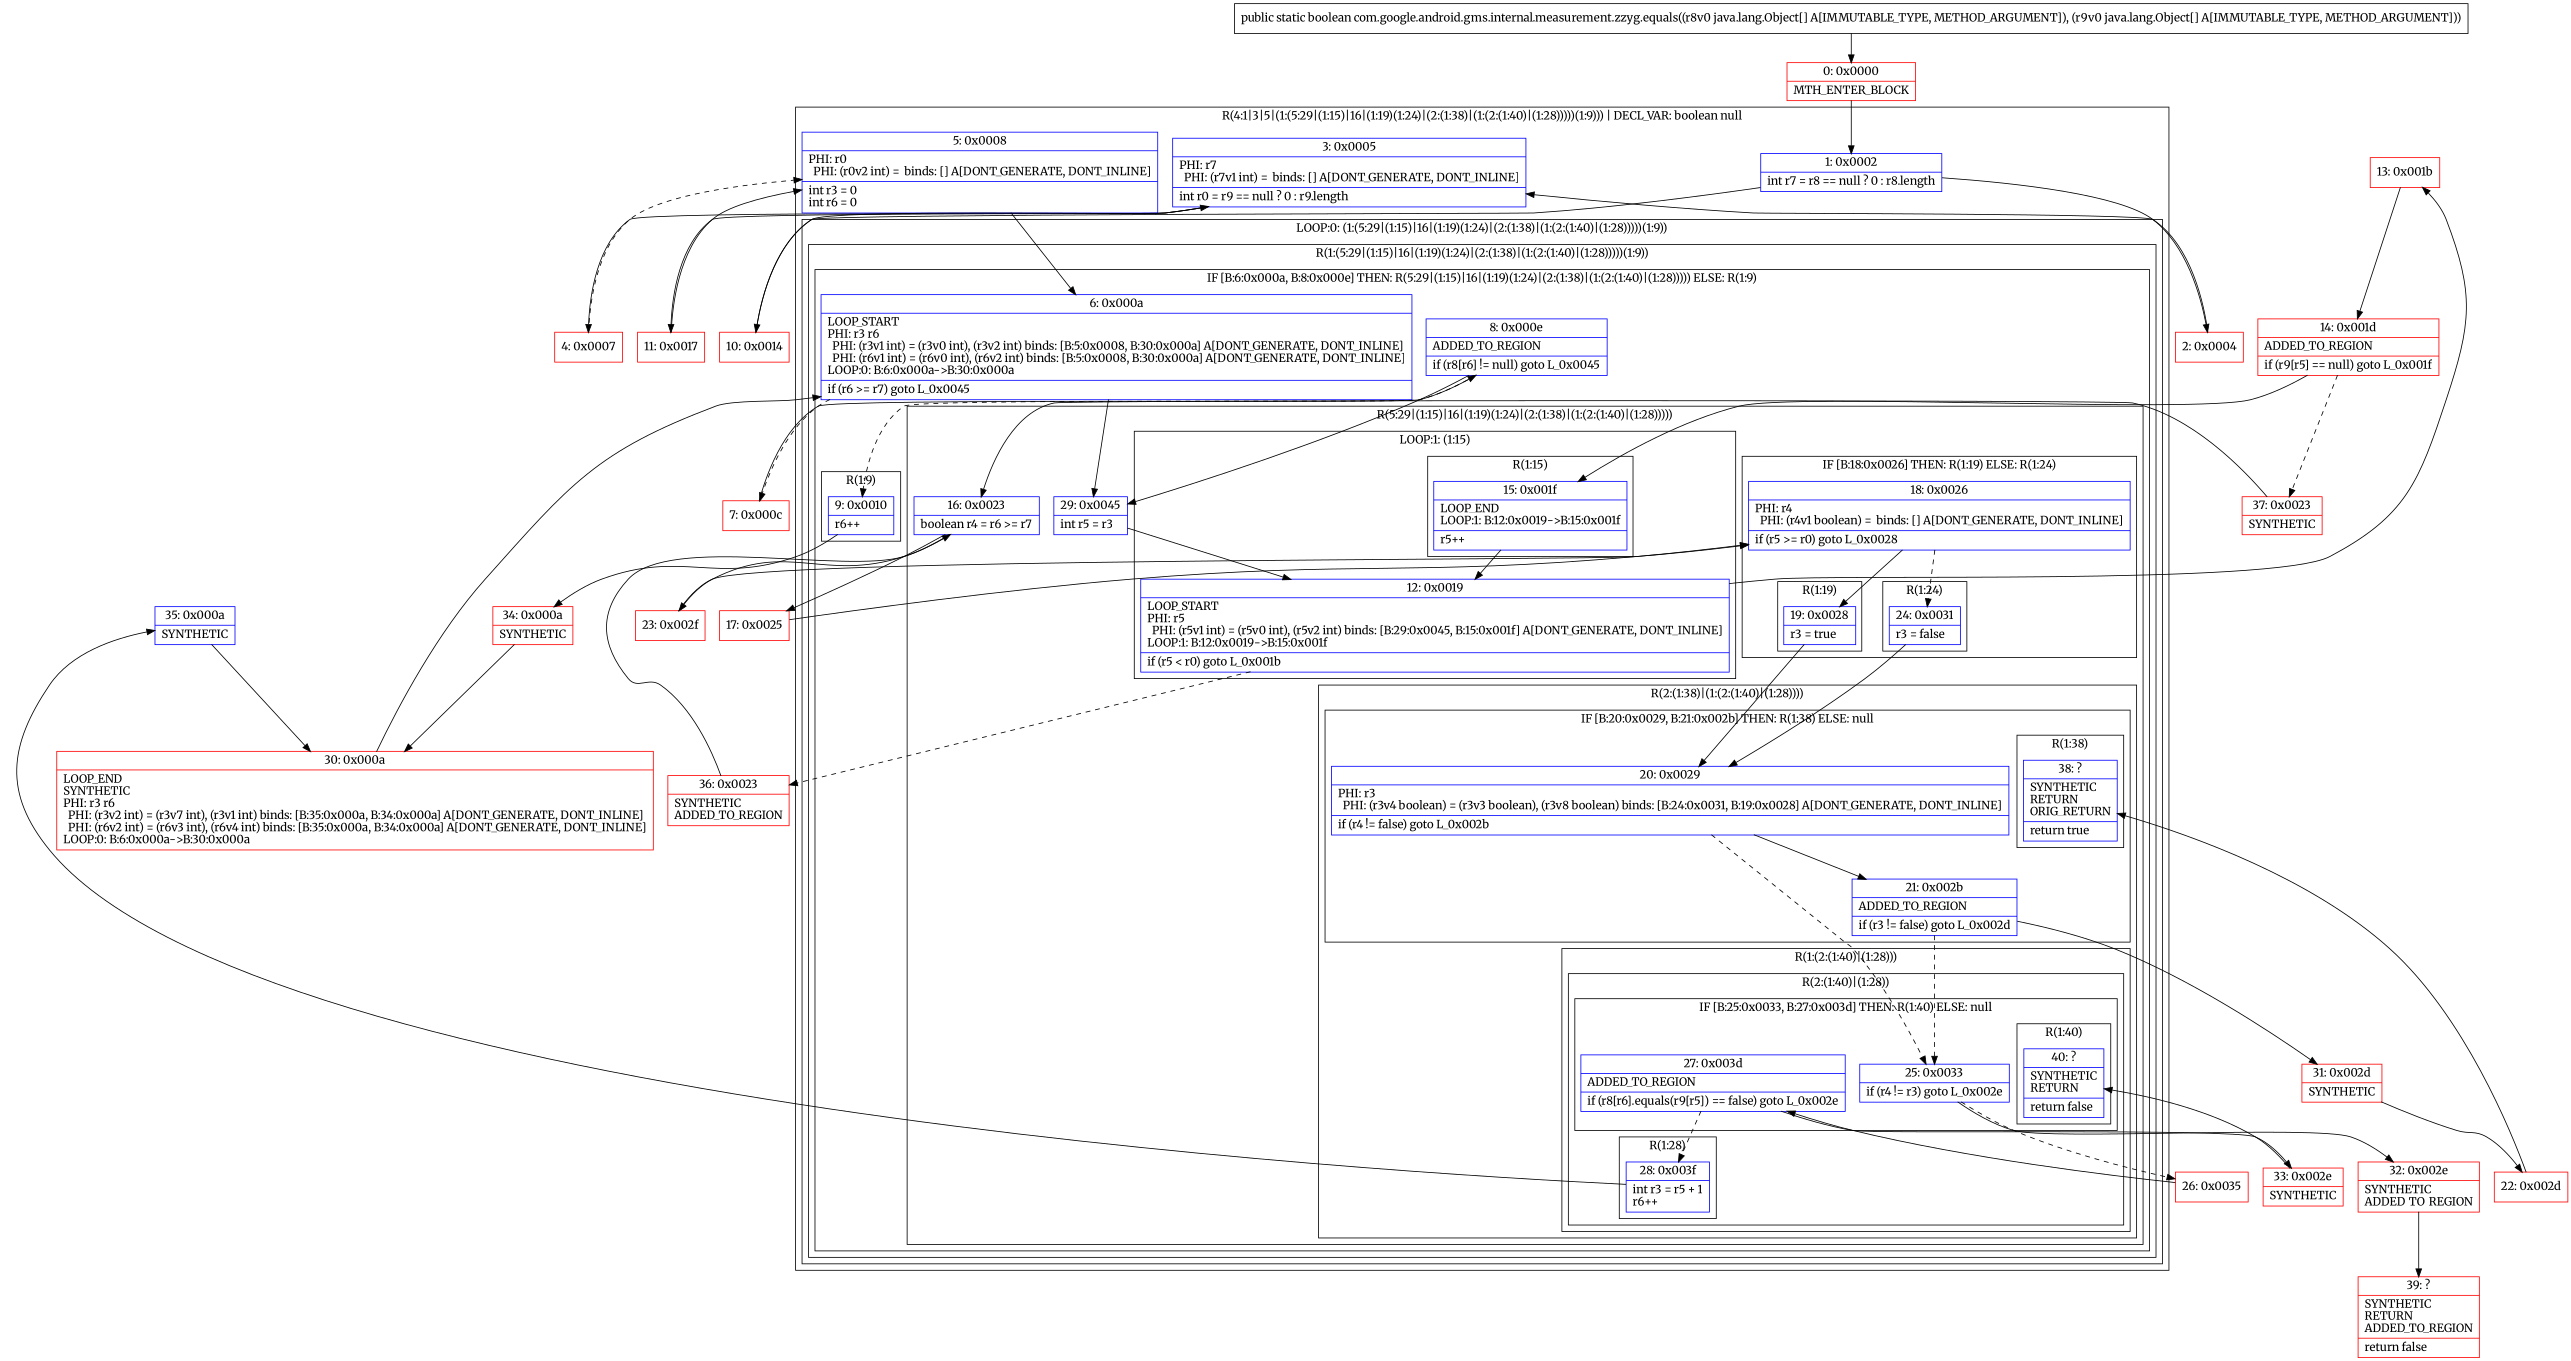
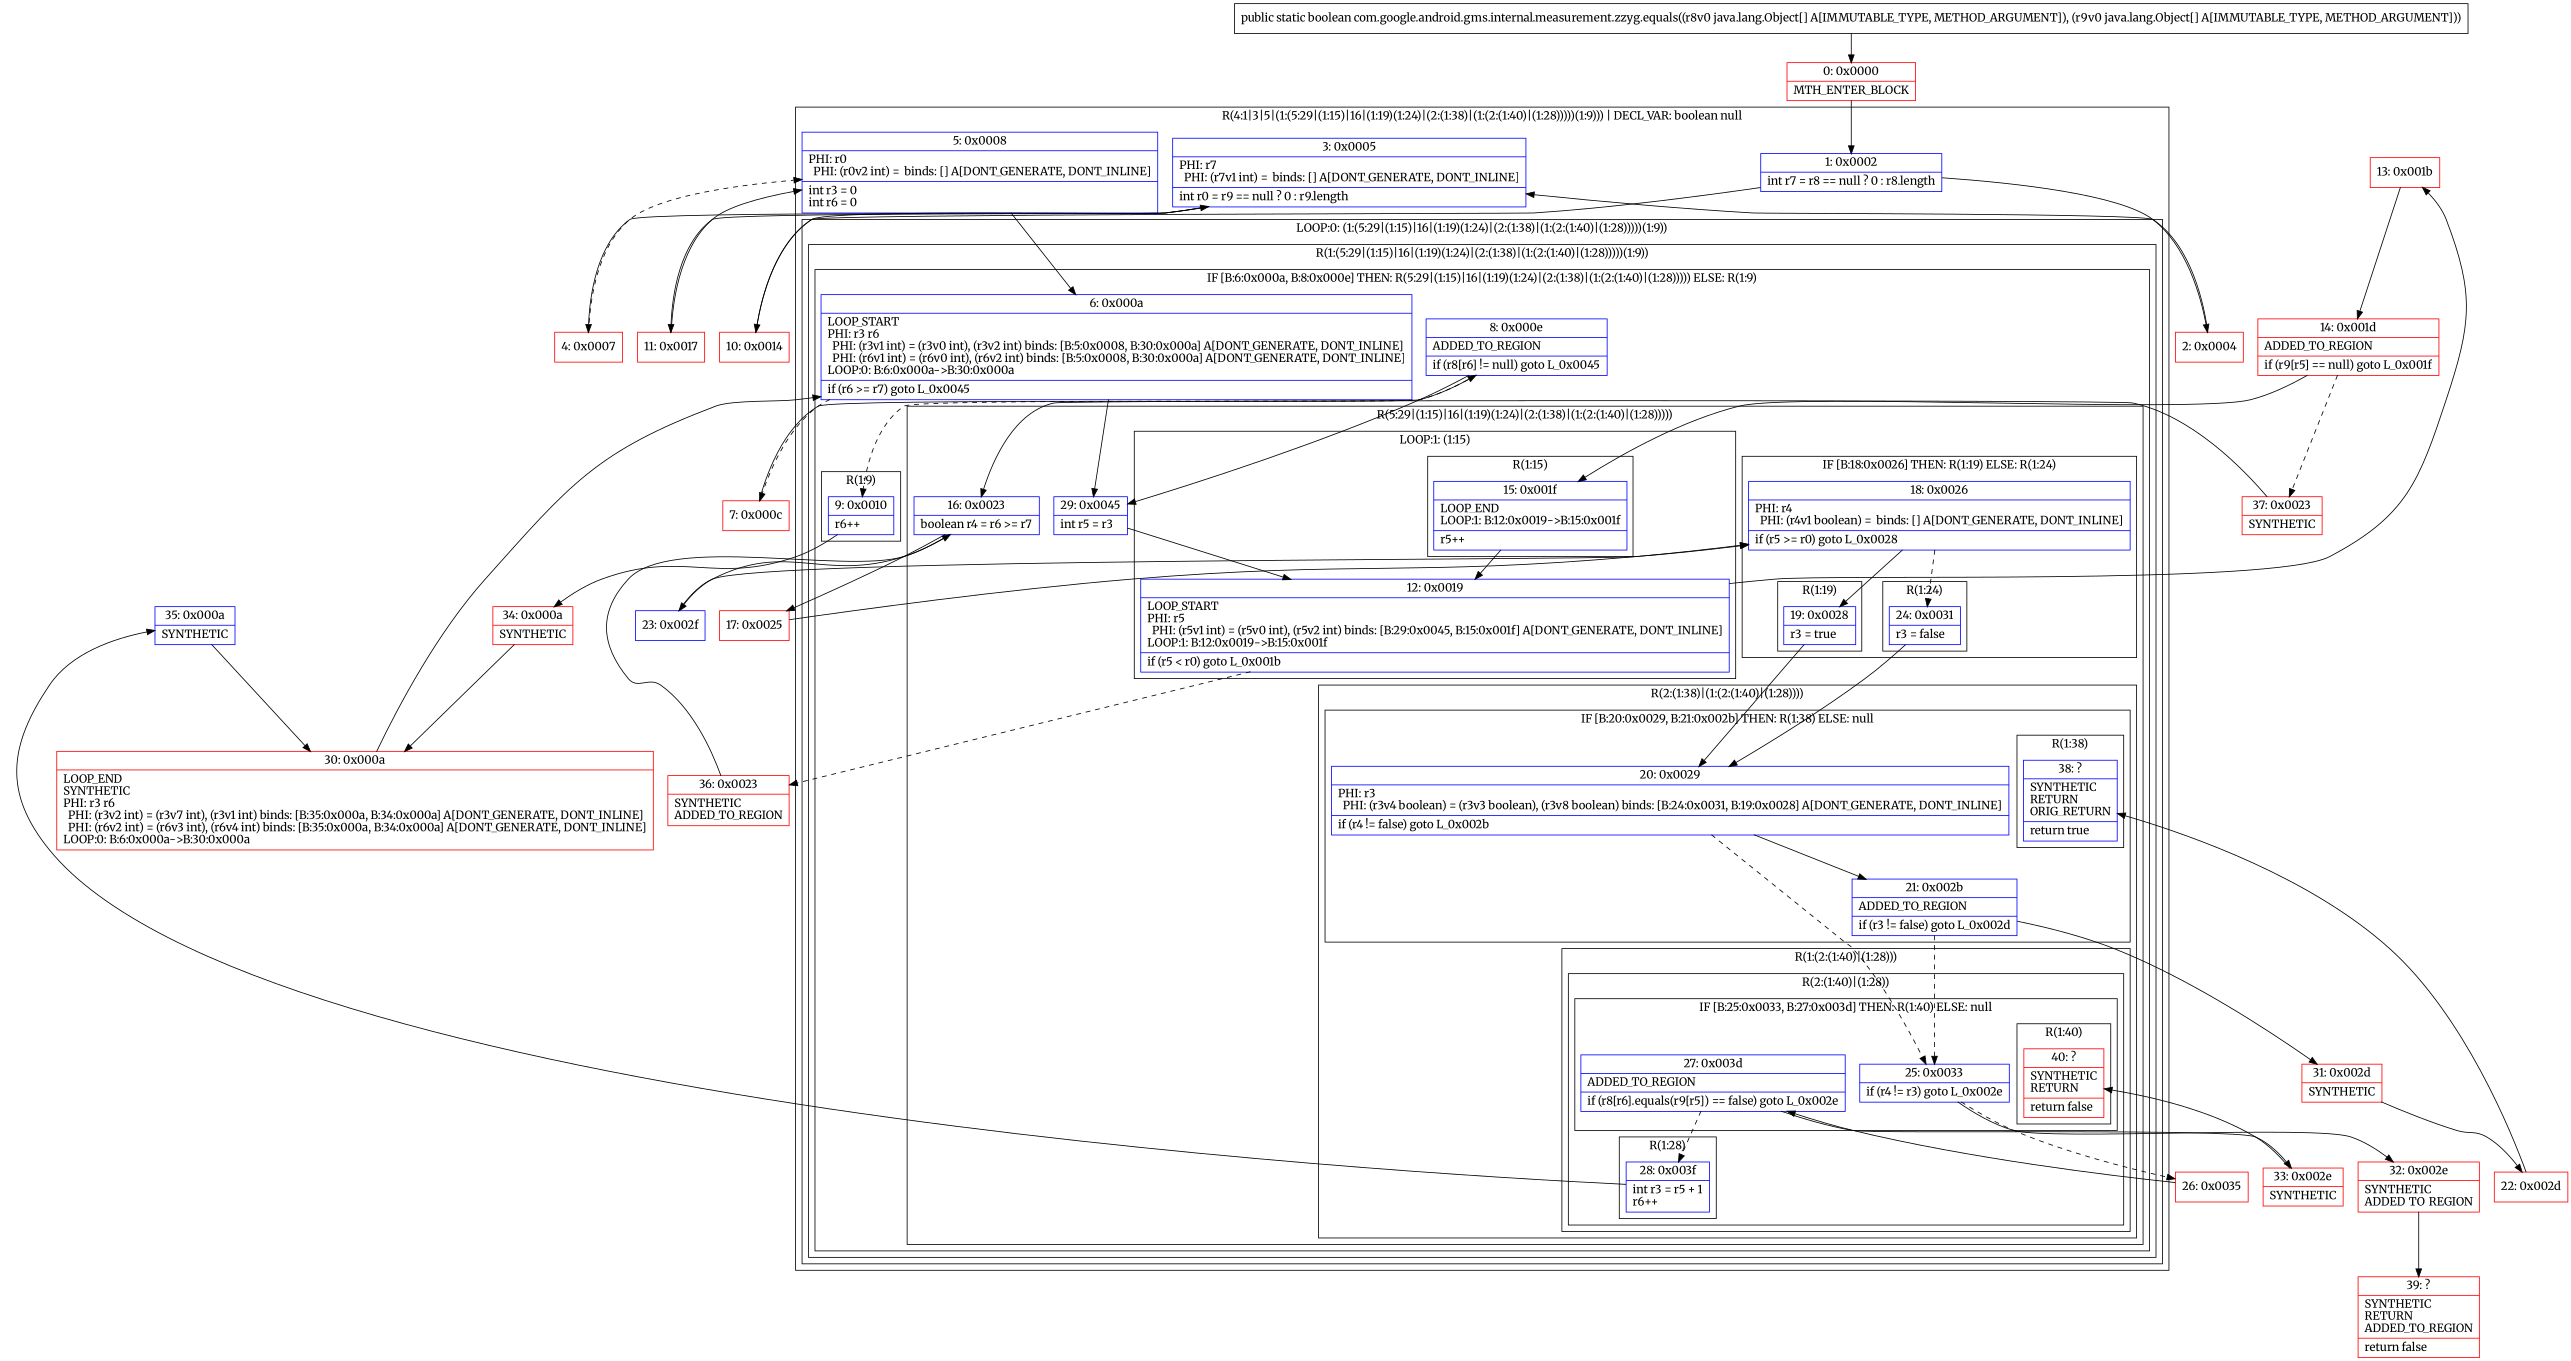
node "23: 0x002f": color red -> blue
node "40: ?": color blue -> red
